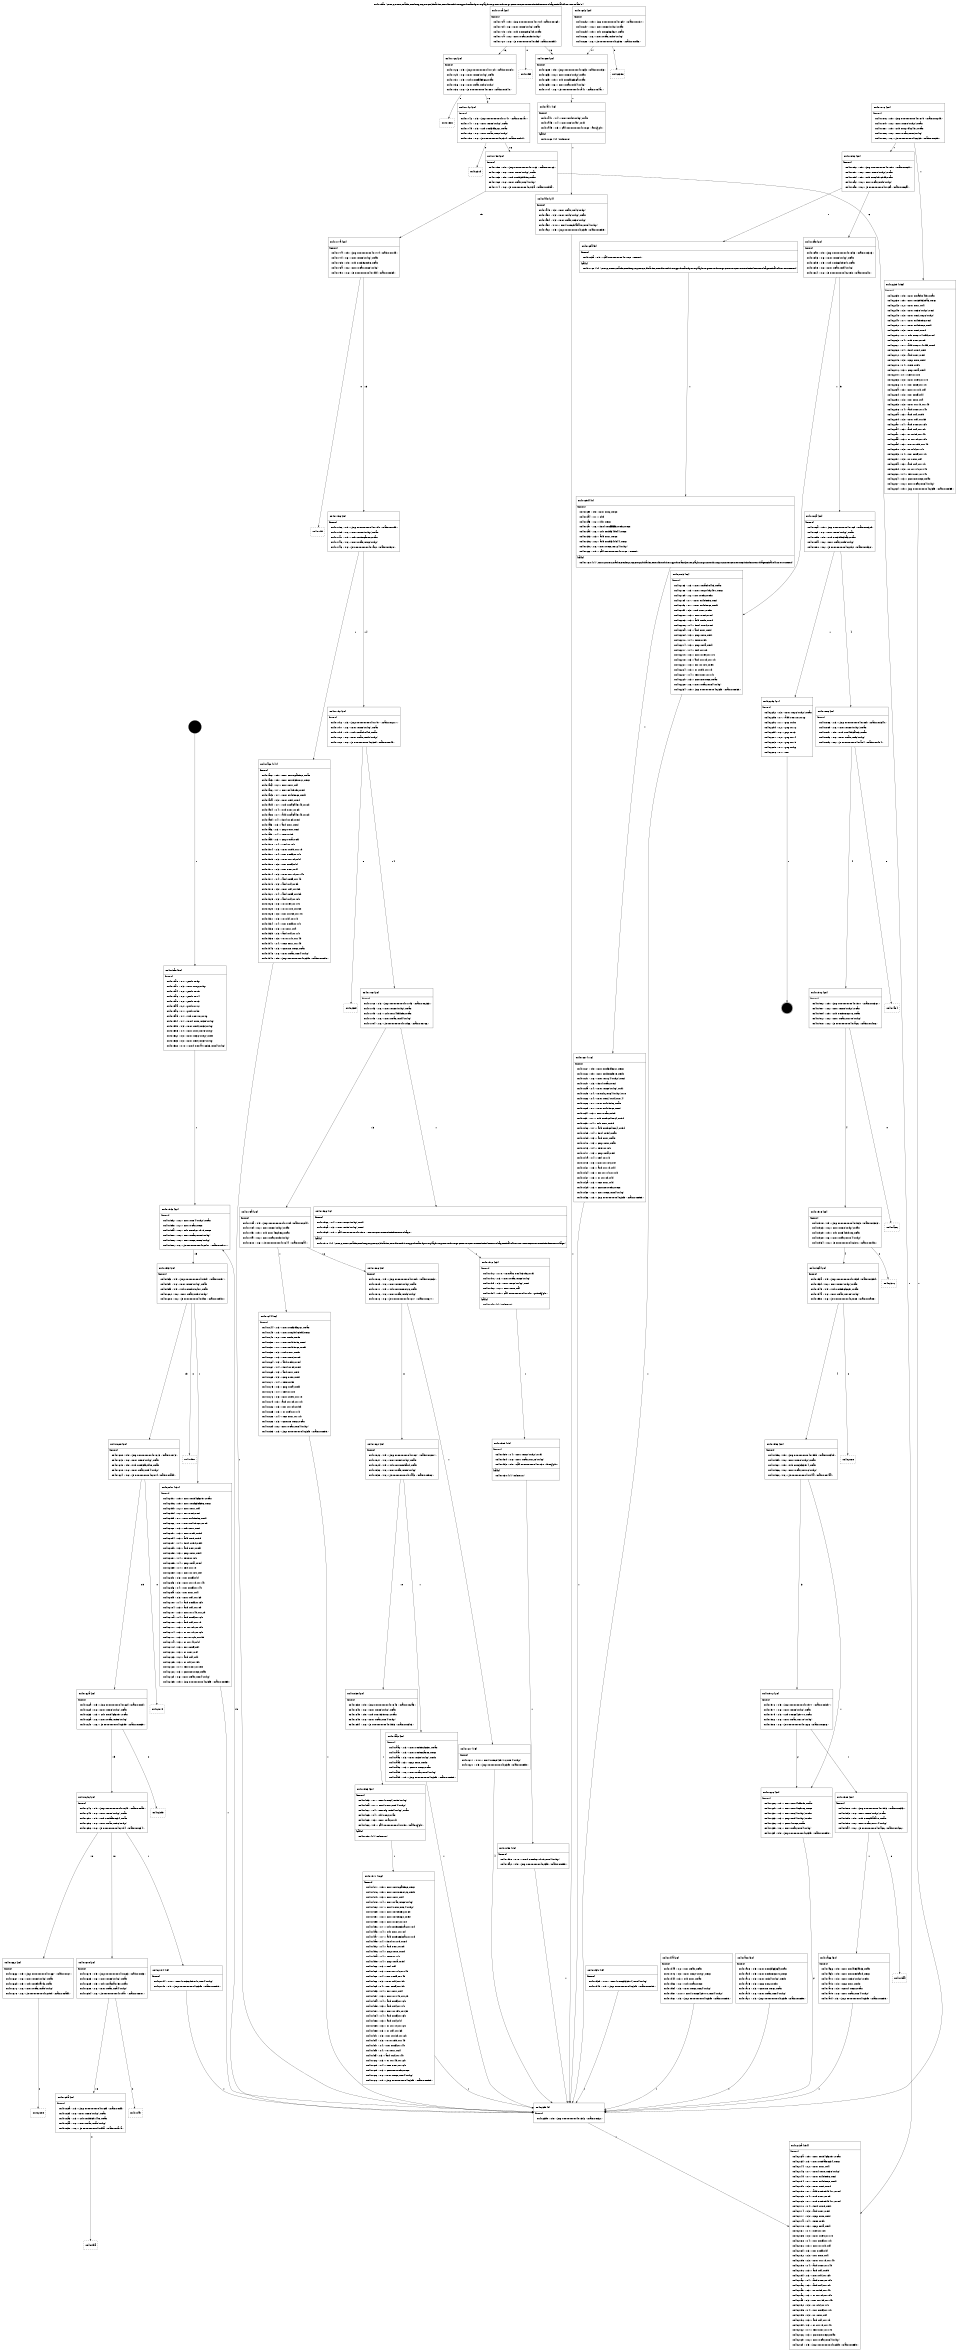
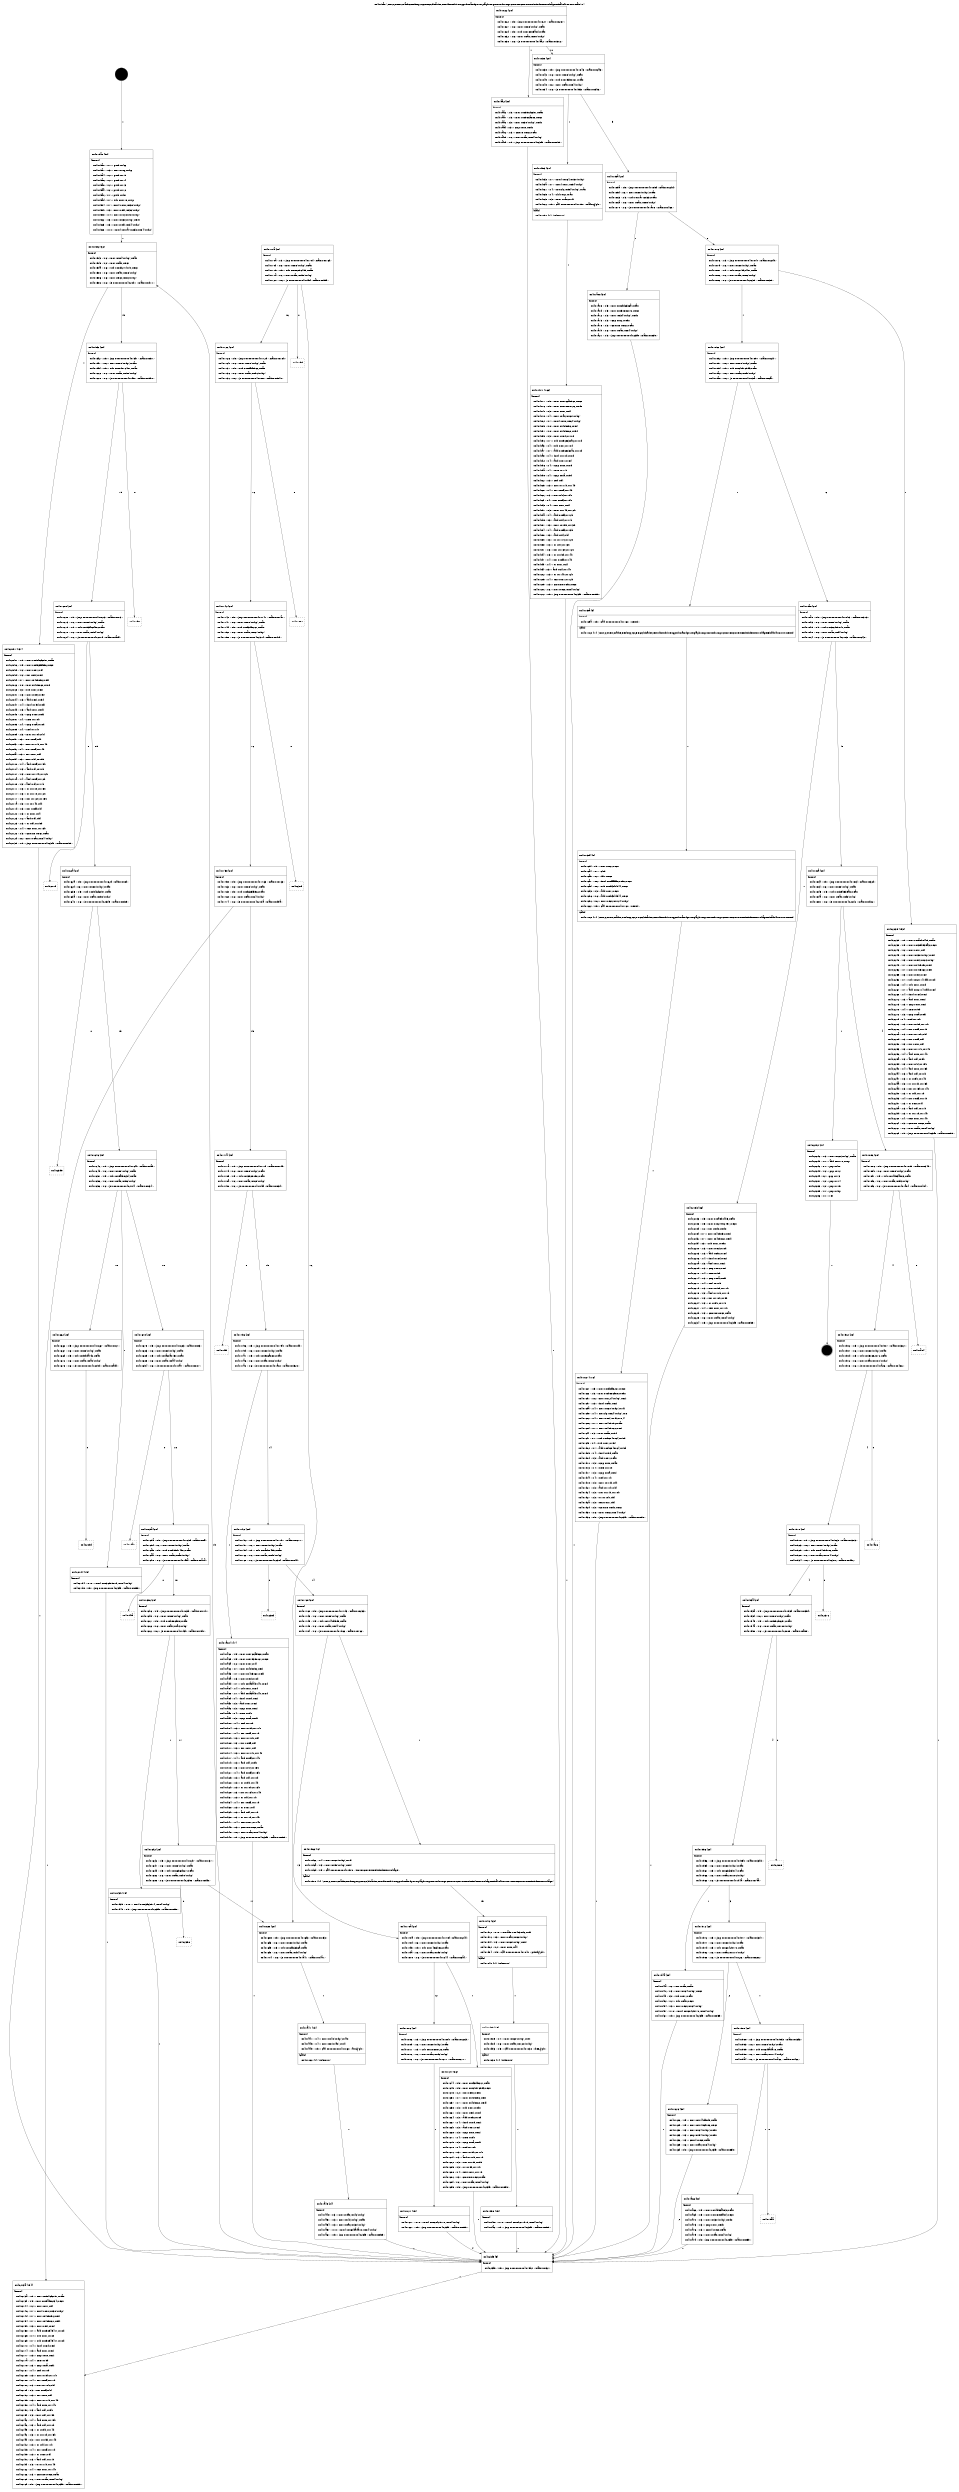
node "0x40185a [28]": added
edge "0x401d66 [12]" -> "0x401d72 [23]": label " 1" -> " 15"
edge "0x401806 [28]" -> "0x401822 [28]": removed, label "11"
edge "0x4015f2 [28]" -> "0x4020b1 [137]": now "0x4015d2 [32]" -> "0x4020b1 [137]"
node "0x4016b6 [28]": added
edge "0x401956 [28]" -> "0x401c26 [30]": now "0x401956 [28]" -> "0x401d4a [28]"
